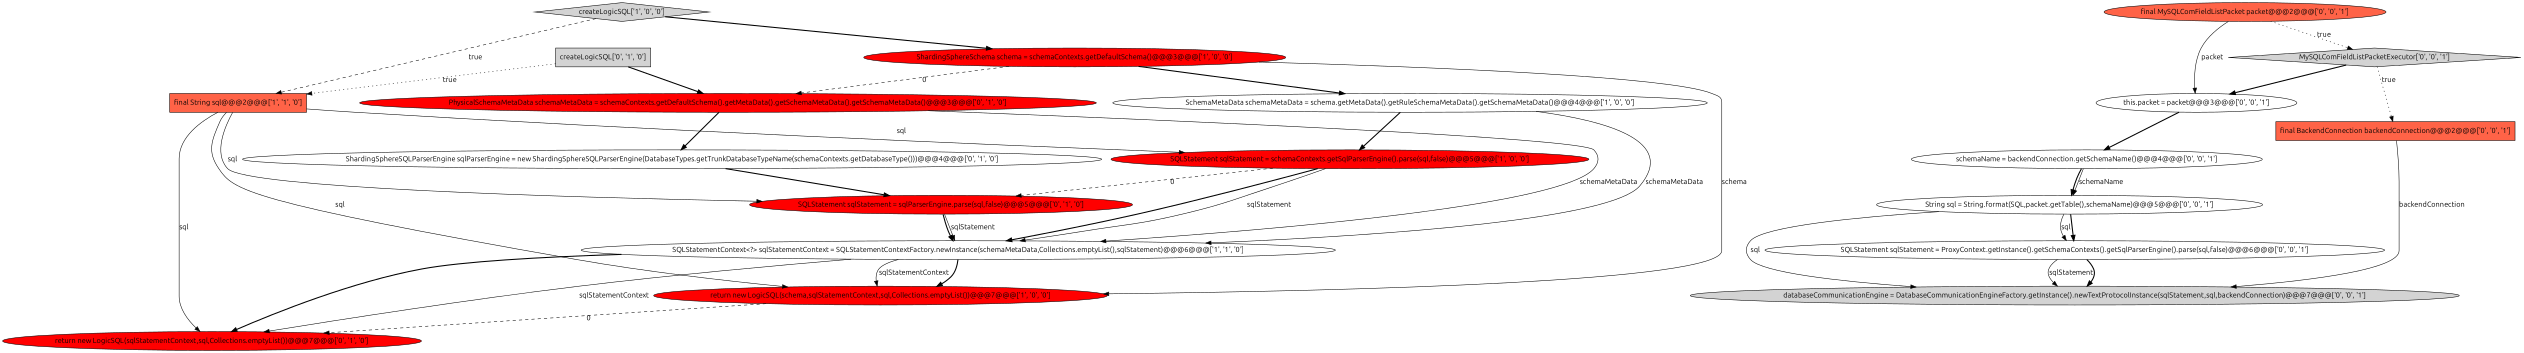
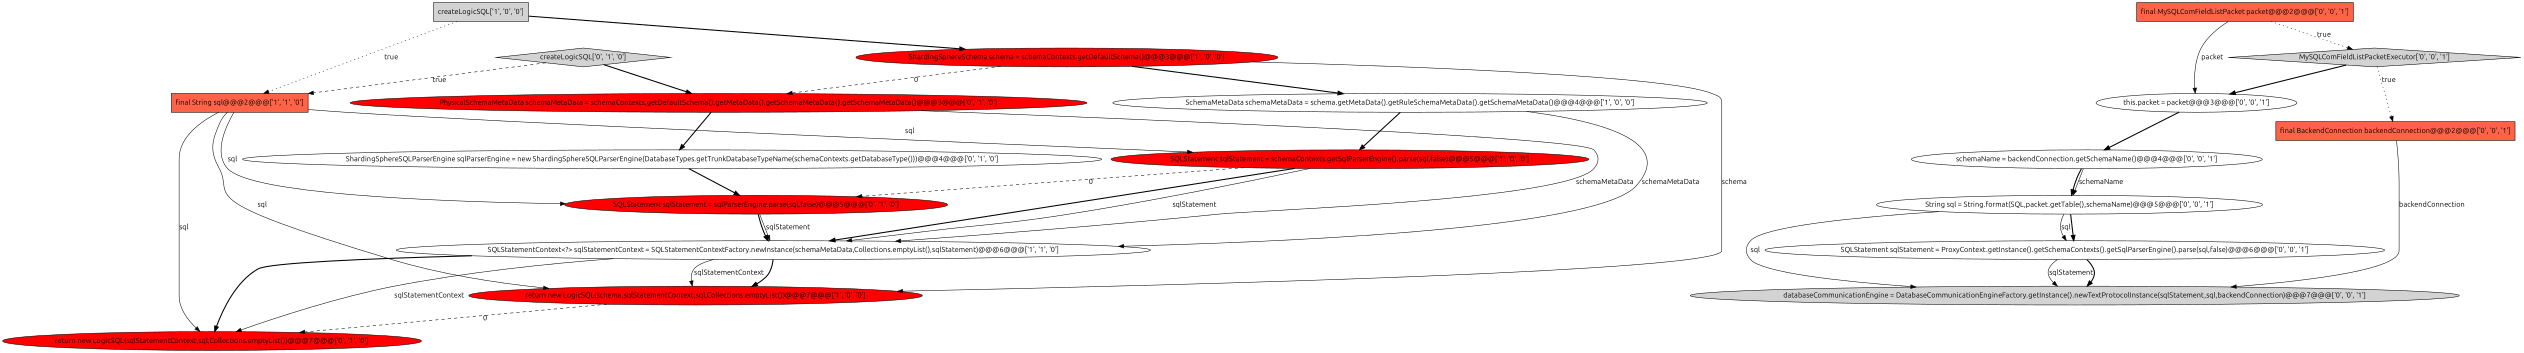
node "createLogicSQL['1', '0', '0']": shape diamond -> box
node "final MySQLComFieldListPacket packet@@@2@@@['0', '0', '1']": shape ellipse -> box
edge "createLogicSQL['1', '0', '0']" -> "final String sql@@@2@@@['1', '1', '0']": style dashed -> dotted
node "createLogicSQL['0', '1', '0']": shape box -> diamond
edge "createLogicSQL['0', '1', '0']" -> "final String sql@@@2@@@['1', '1', '0']": style dotted -> dashed
